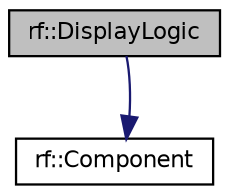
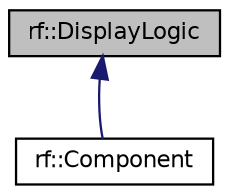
edge "rf::DisplayLogic" -> "rf::Component": reversed
